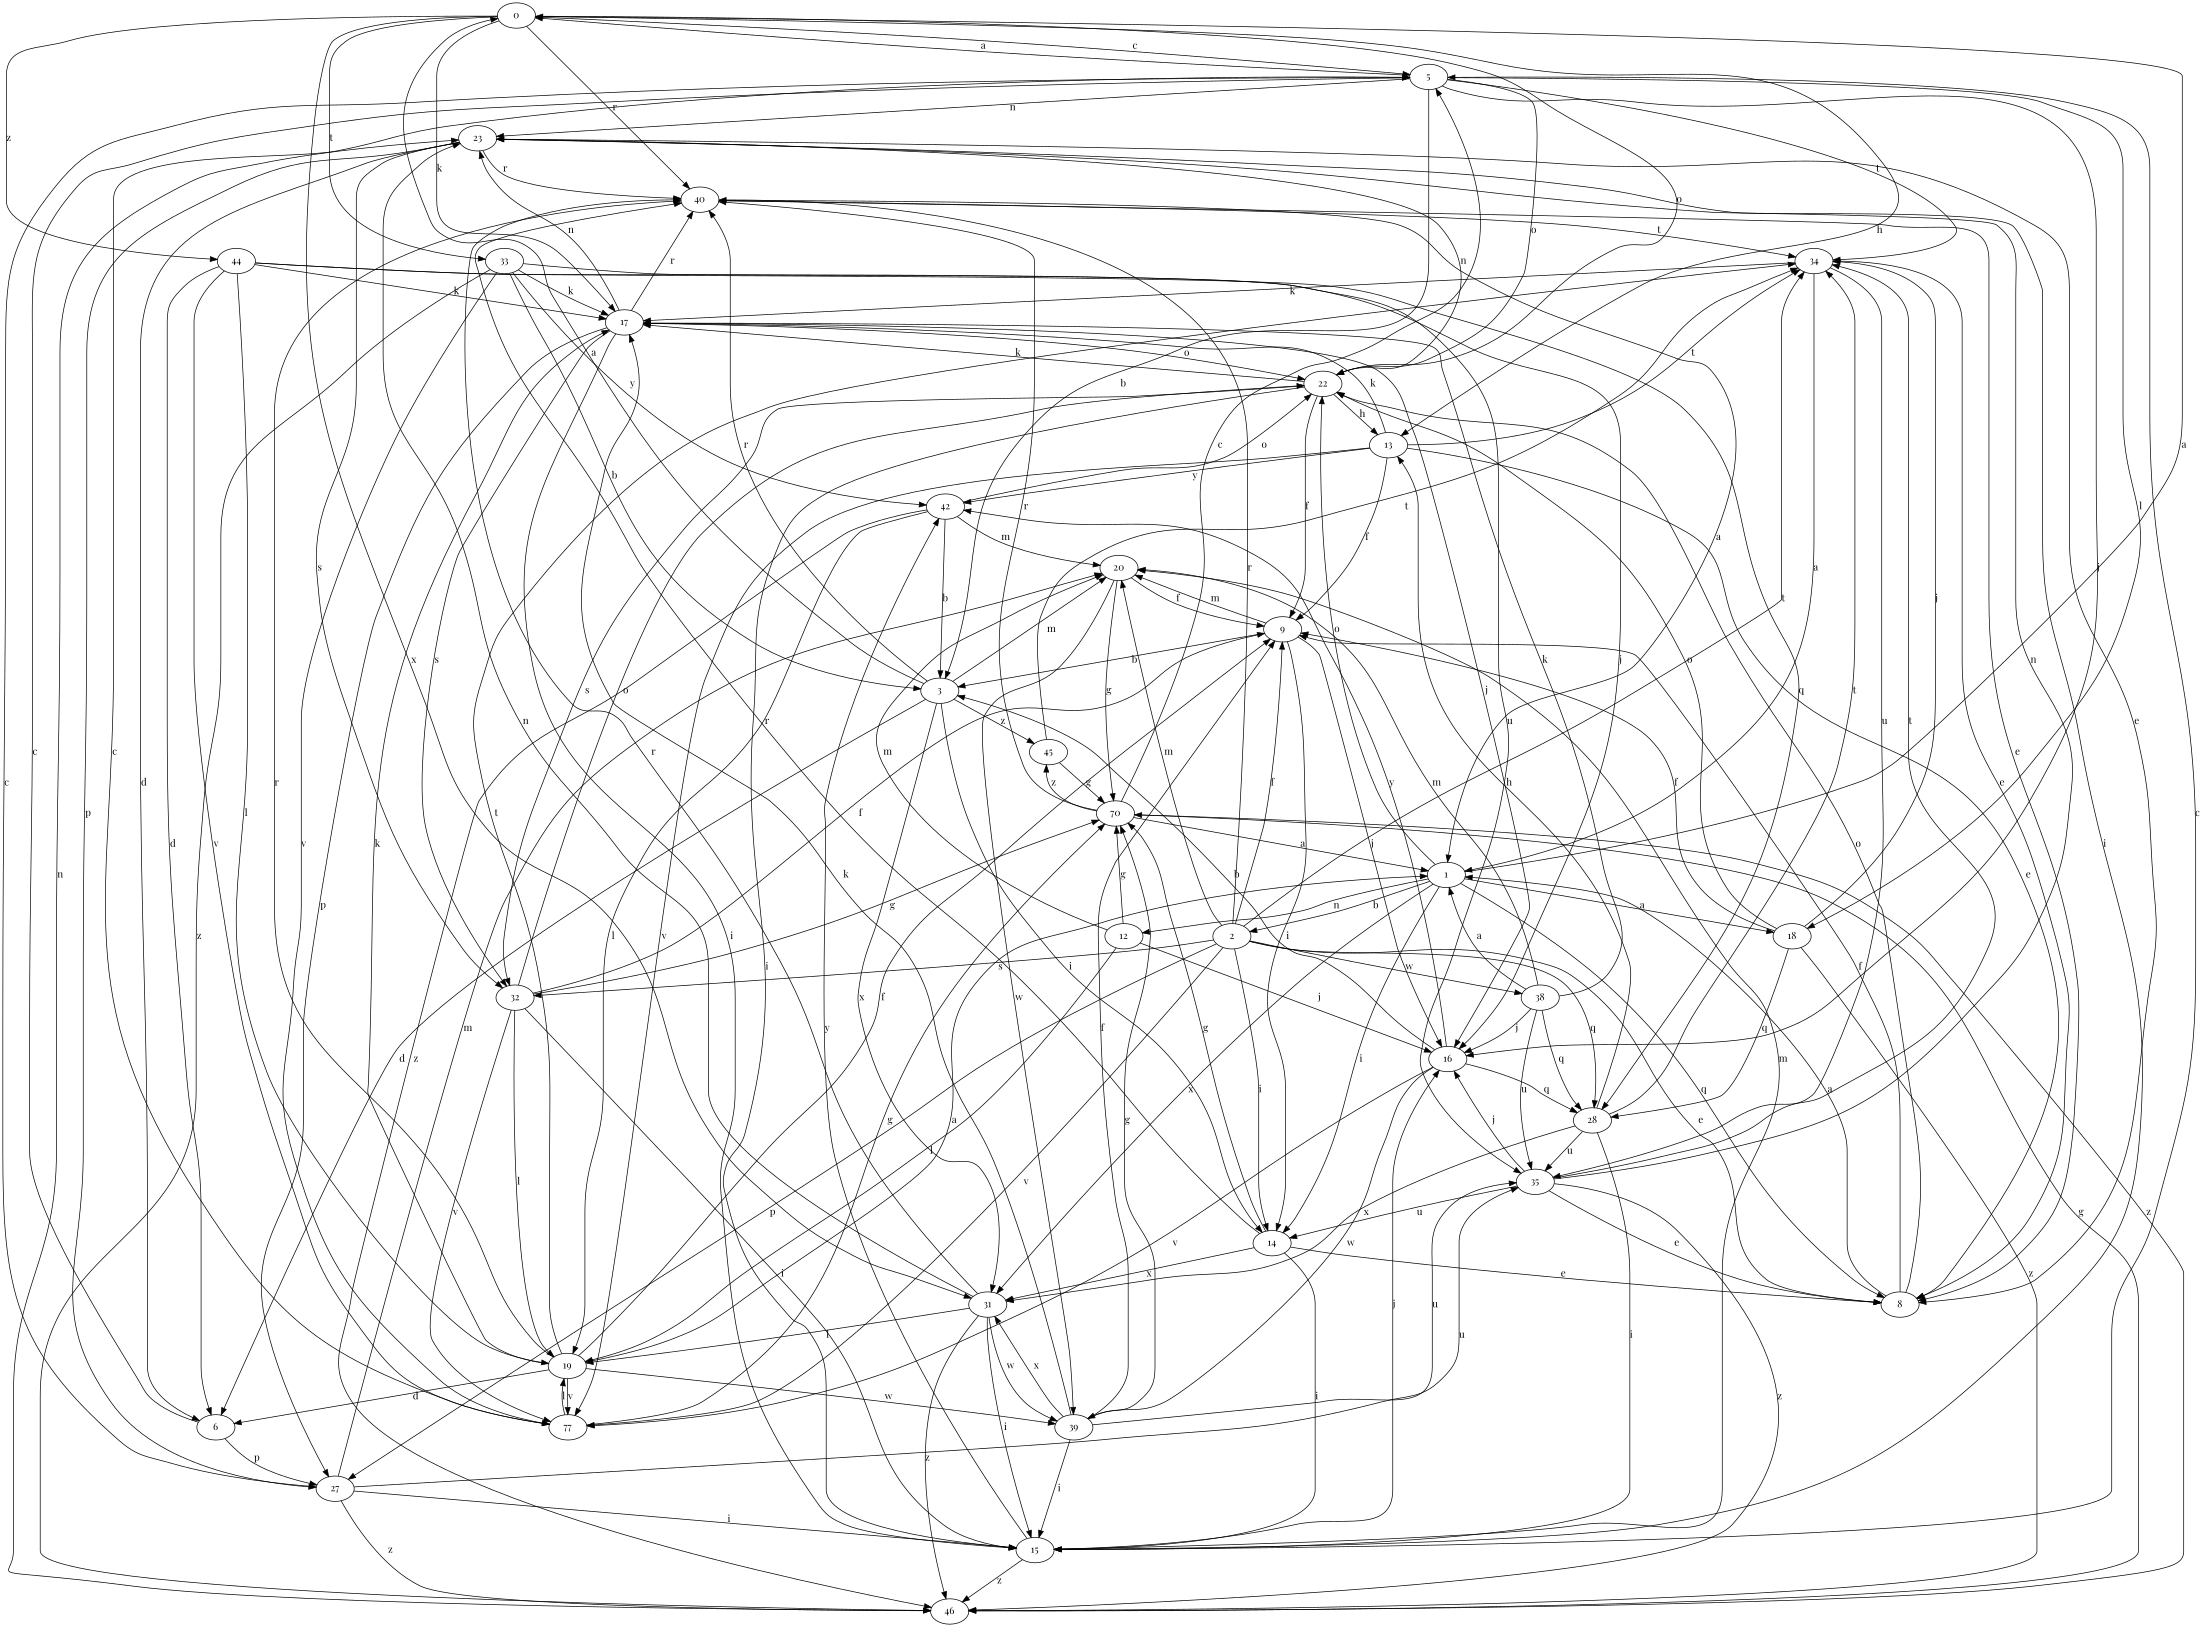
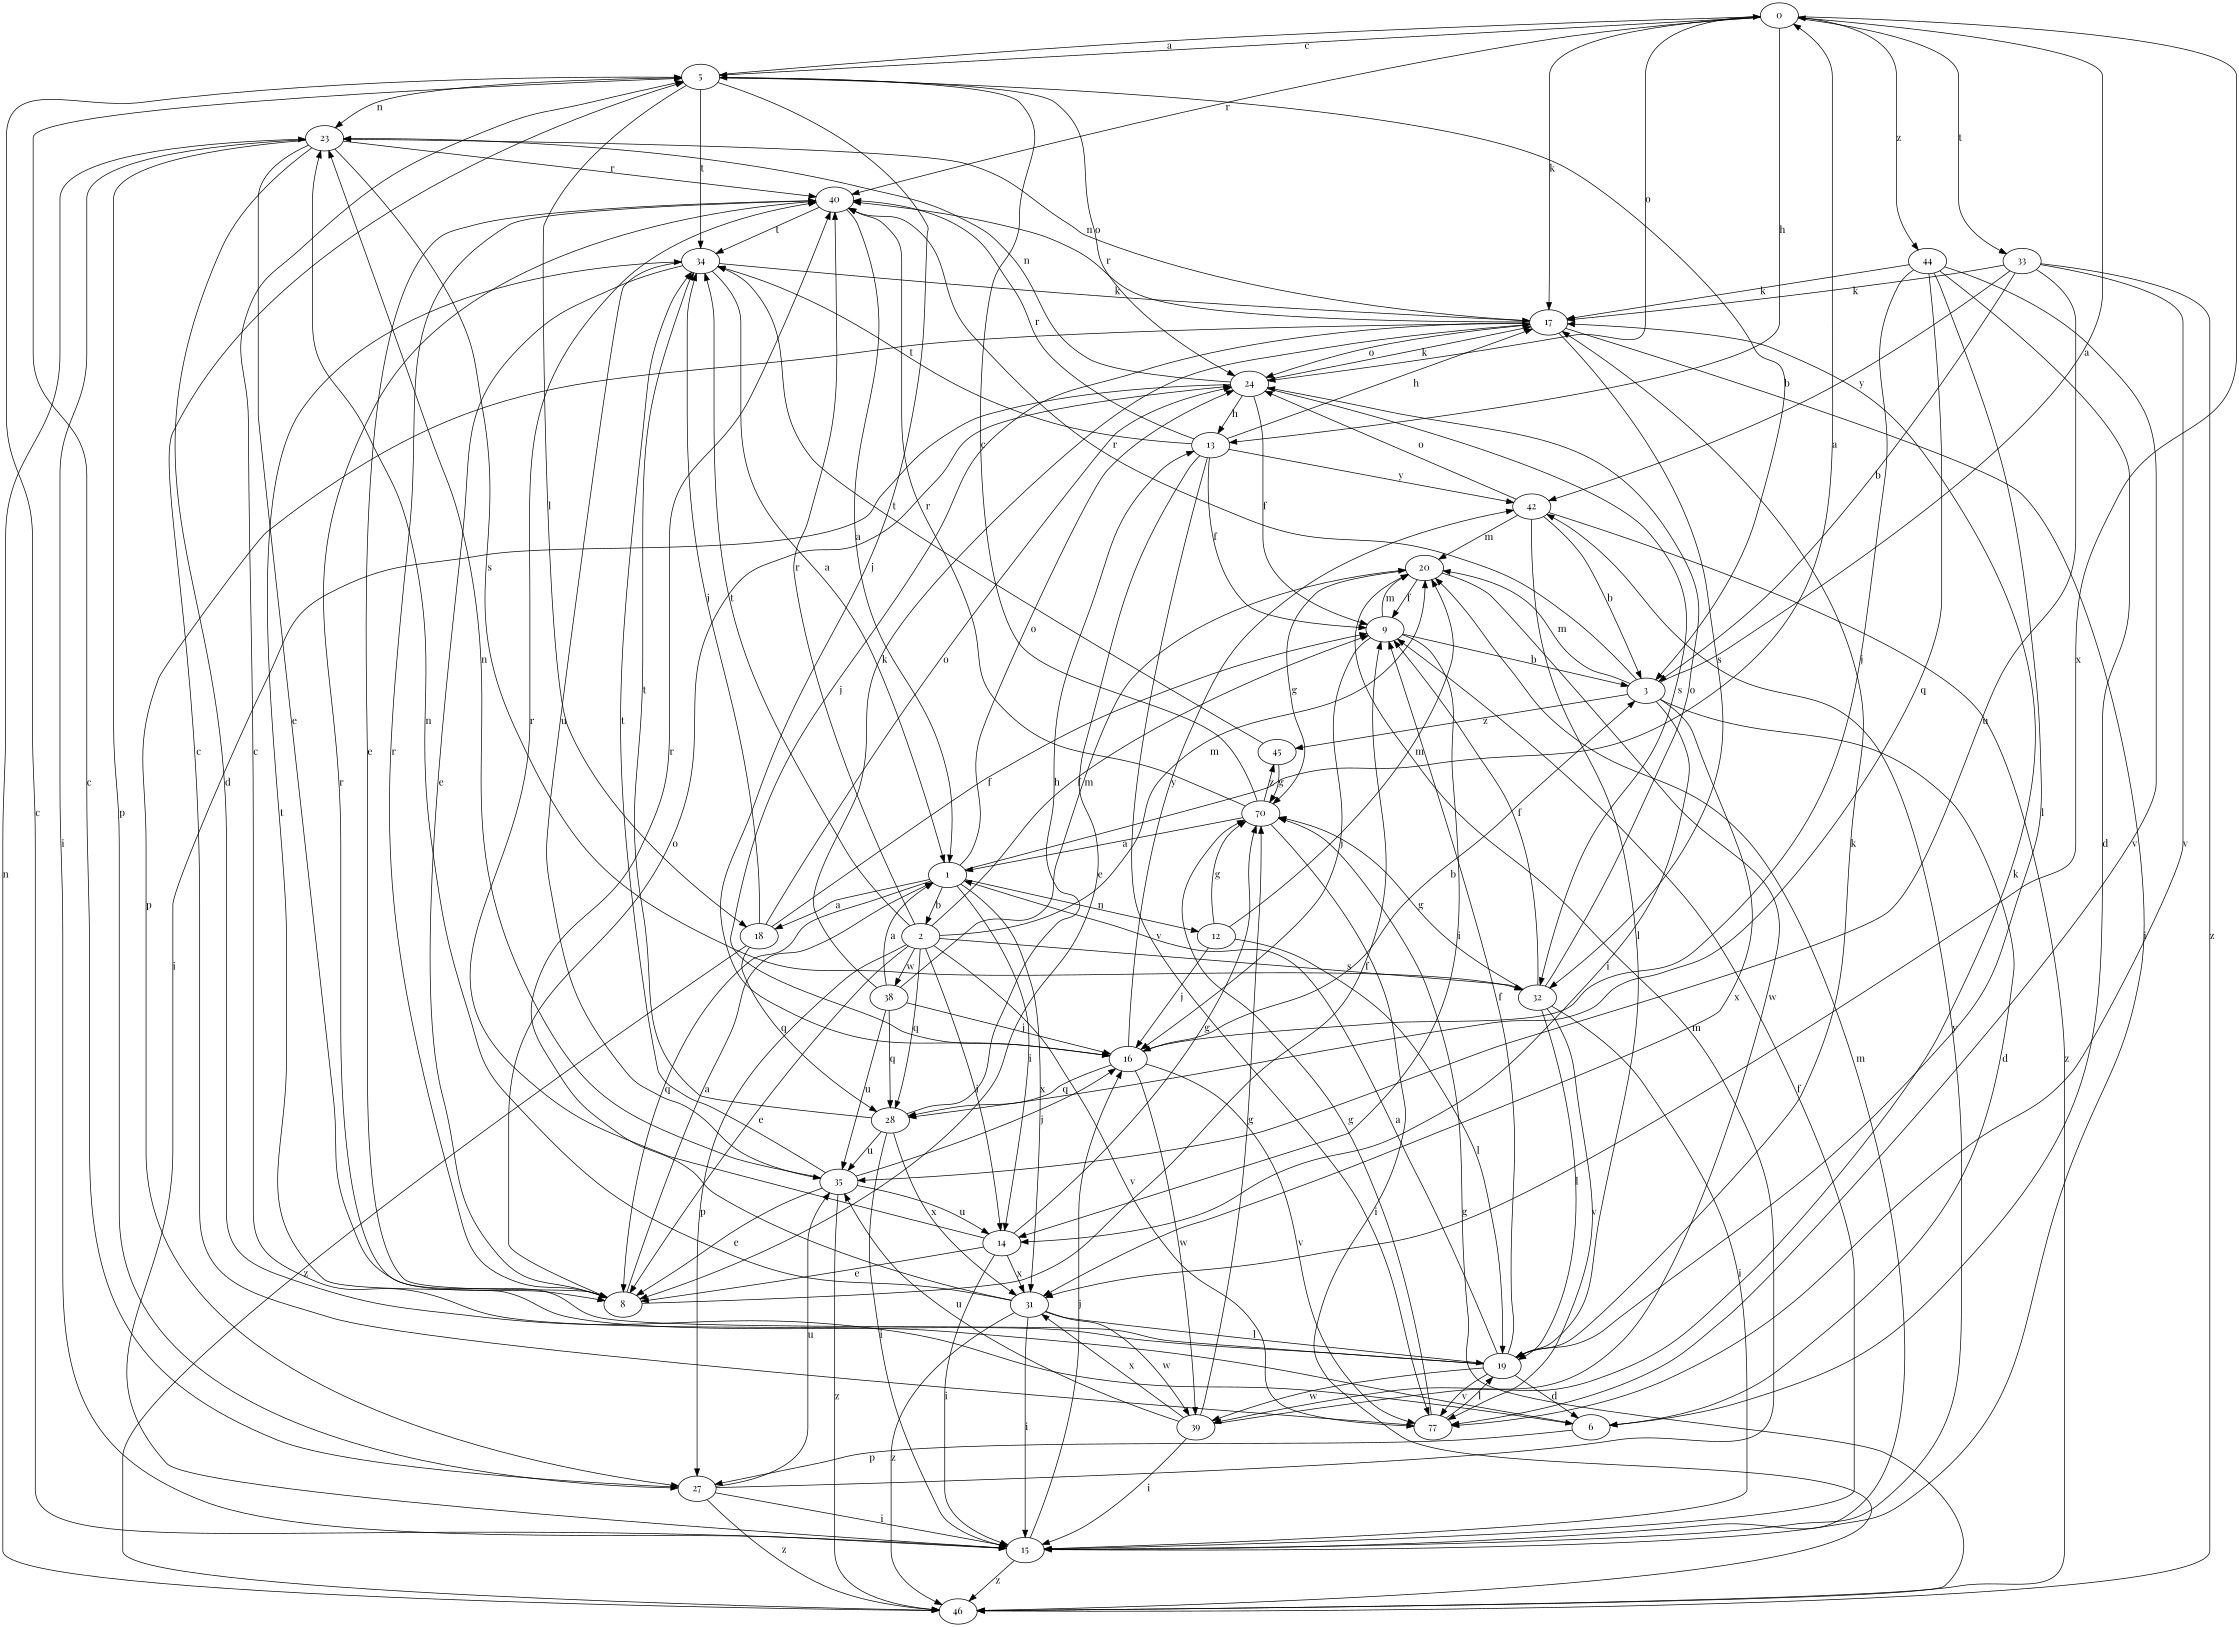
edge "13" -> "40": added, label "r"
node "22": label "22" -> "24"
edge "13" -> "17": label "k" -> "h"
edge "8" -> "40": added, label "r"
edge "39" -> "9": now "15" -> "9"
edge "70" -> "46": label "z" -> "i"
